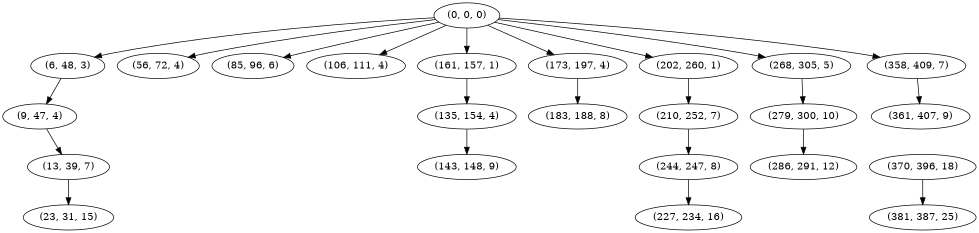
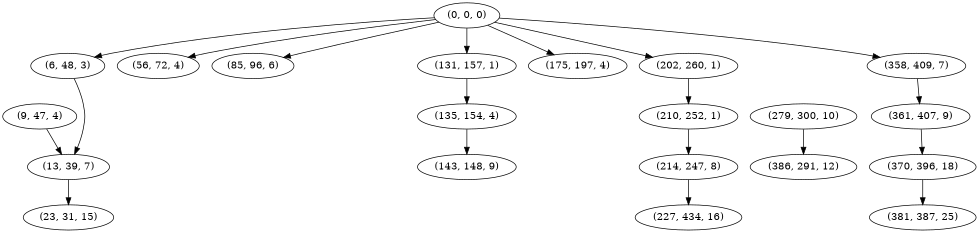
node "(106, 111, 4)": removed
node "(161, 157, 1)": label "(161, 157, 1)" -> "(131, 157, 1)"
node "(173, 197, 4)": label "(173, 197, 4)" -> "(175, 197, 4)"
node "(268, 305, 5)": removed
edge "(6, 48, 3)" -> "(9, 47, 4)": now "(6, 48, 3)" -> "(13, 39, 7)"
node "(183, 188, 8)": removed
node "(210, 252, 7)": label "(210, 252, 7)" -> "(210, 252, 1)"
edge "(361, 407, 9)" -> "(370, 396, 18)": added
node "(244, 247, 8)": label "(244, 247, 8)" -> "(214, 247, 8)"
node "(286, 291, 12)": label "(286, 291, 12)" -> "(386, 291, 12)"
node "(227, 234, 16)": label "(227, 234, 16)" -> "(227, 434, 16)"
